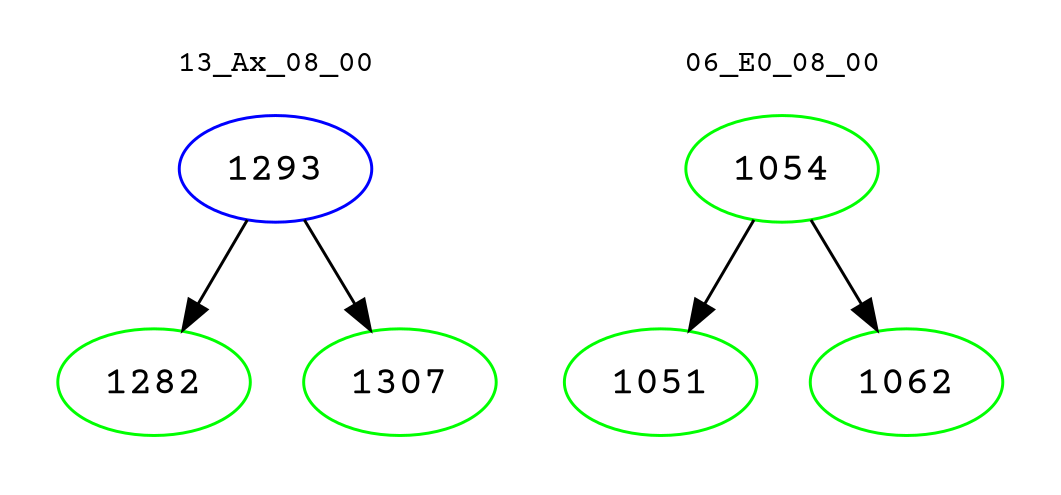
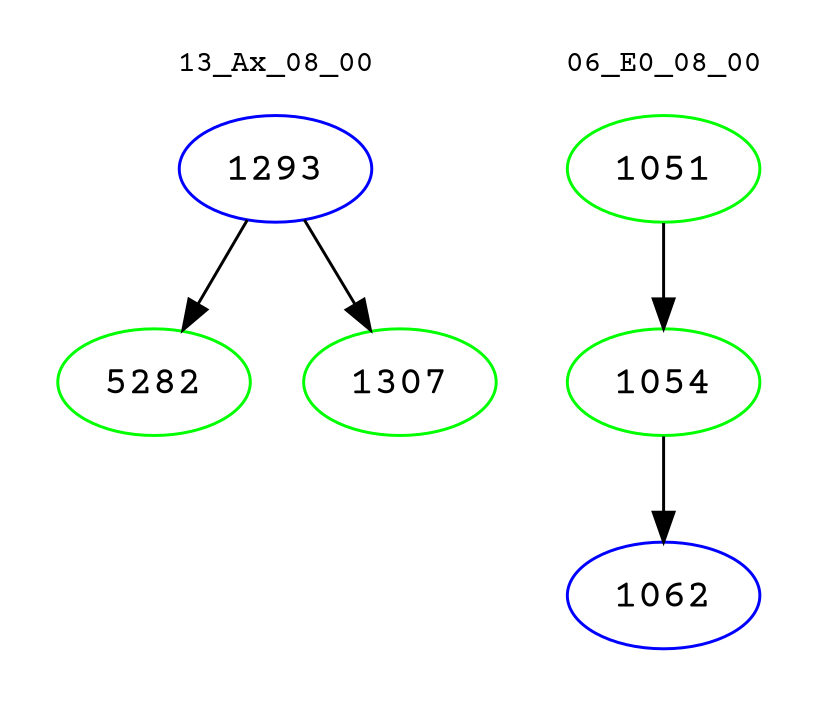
edge "1054" -> "1051": reversed
node "1282": label "1282" -> "5282"
node "1062": color green -> blue
